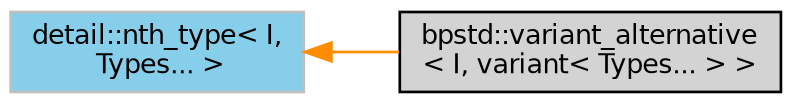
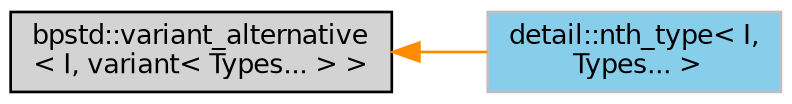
edge "bpstd::variant_alternative < I, variant< Types... > >" -> "detail::nth_type< I, Types... >": reversed
